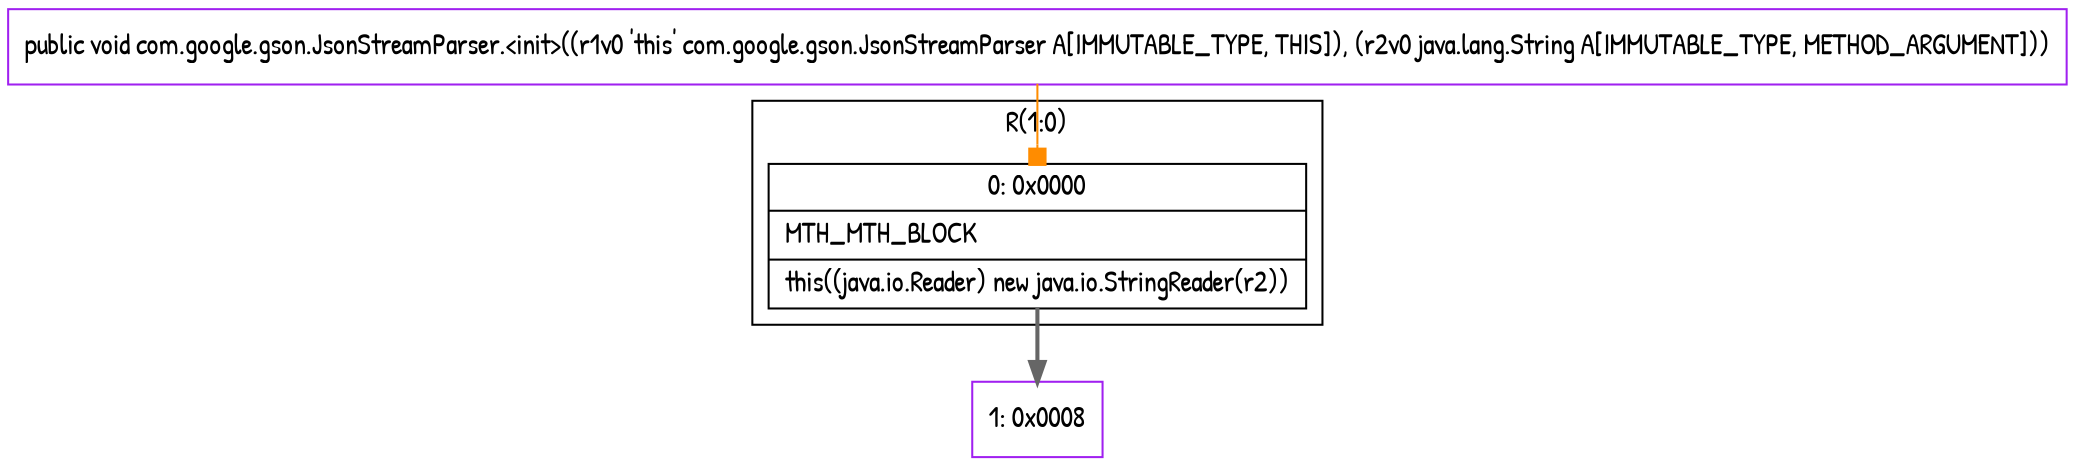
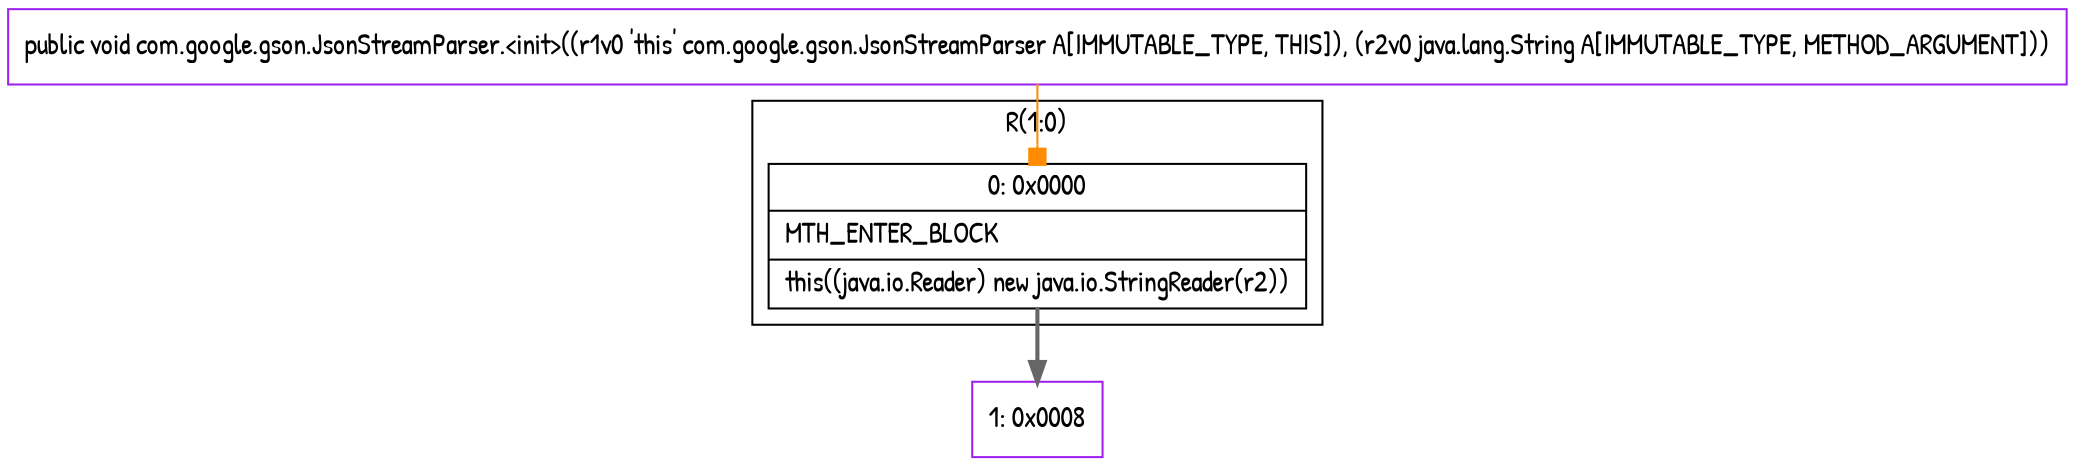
node "0: 0x0000": text "MTH_MTH_BLOCK" -> "MTH_ENTER_BLOCK"
